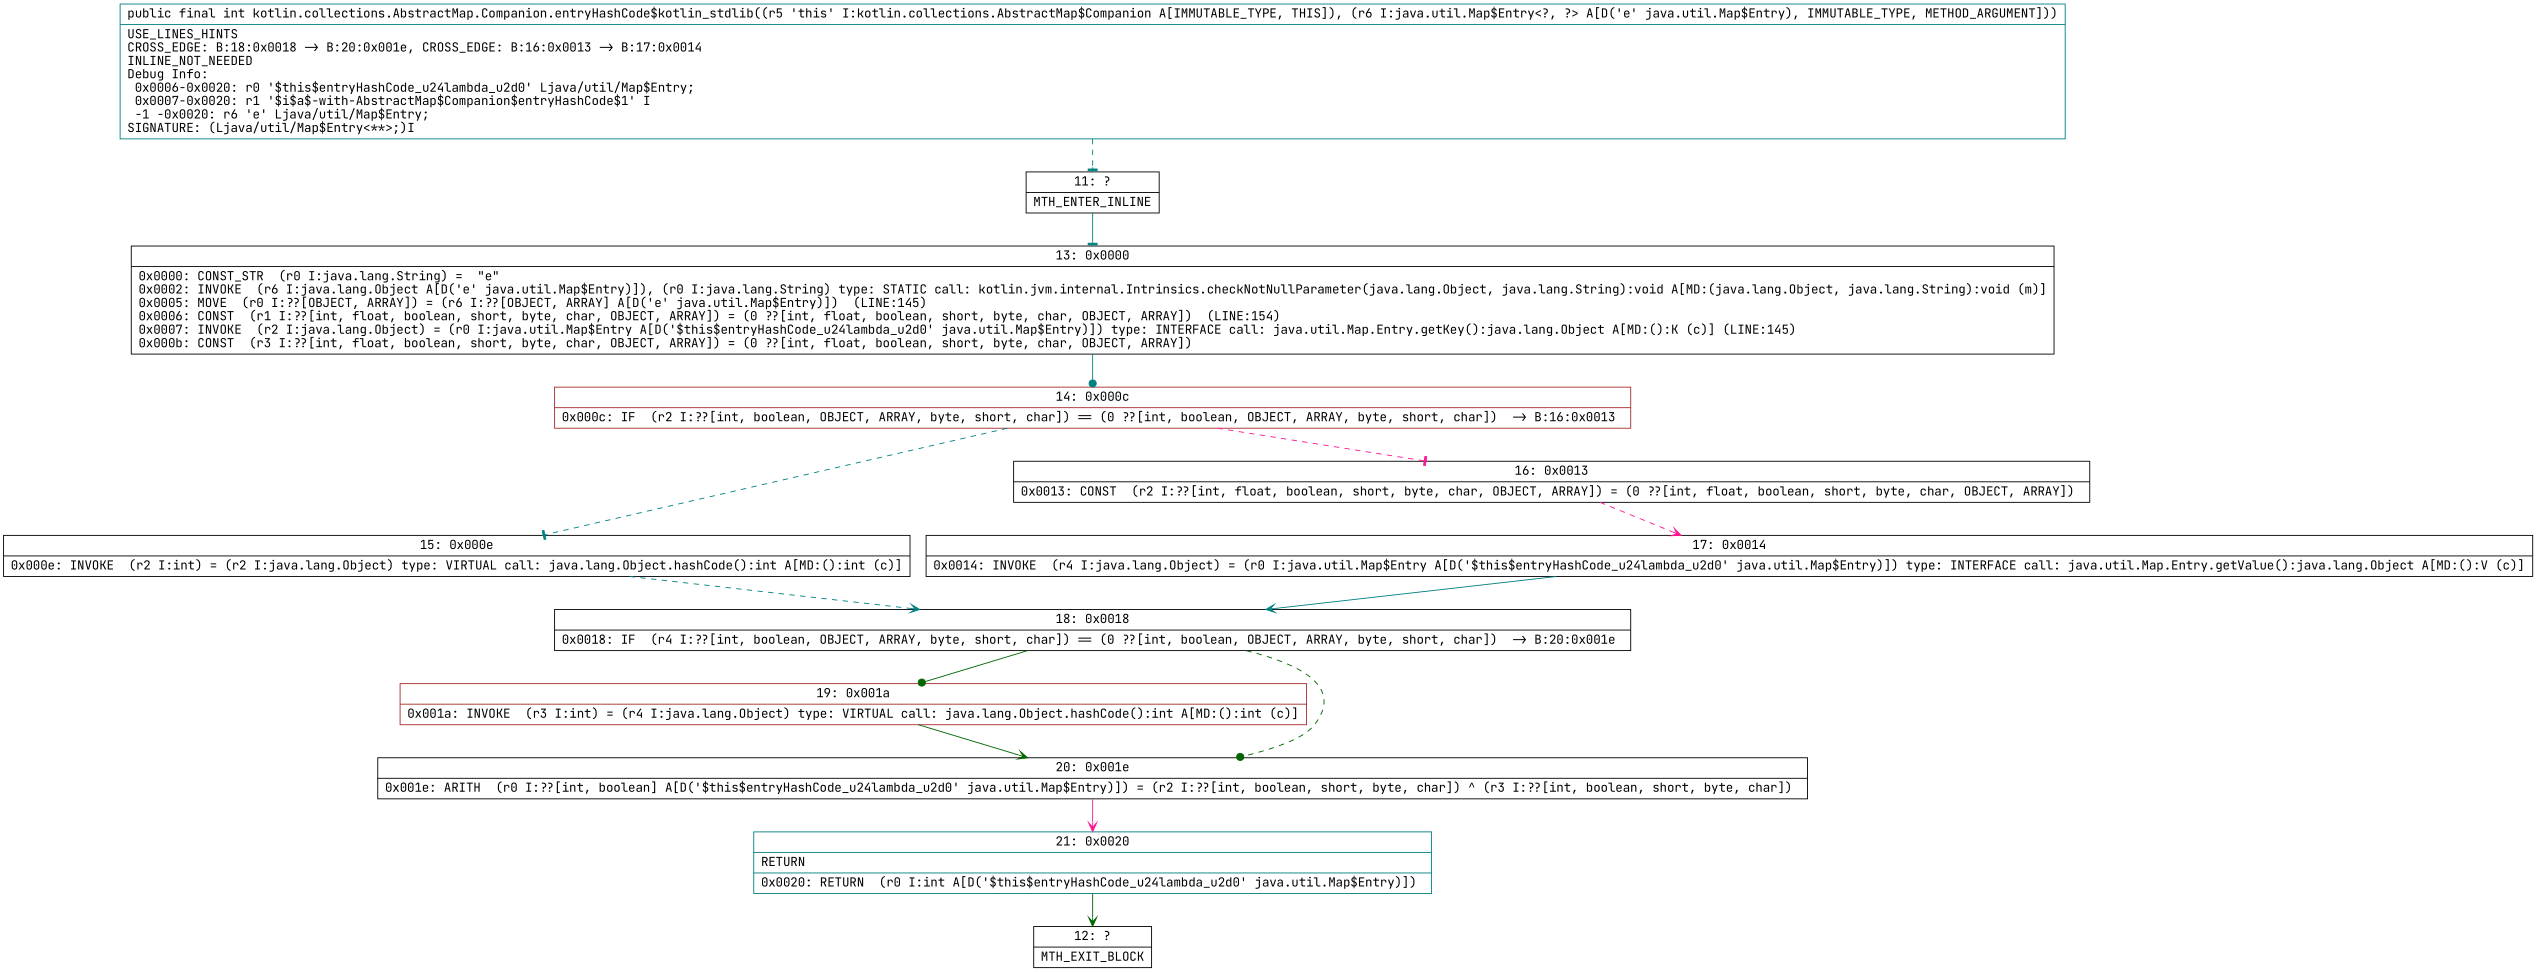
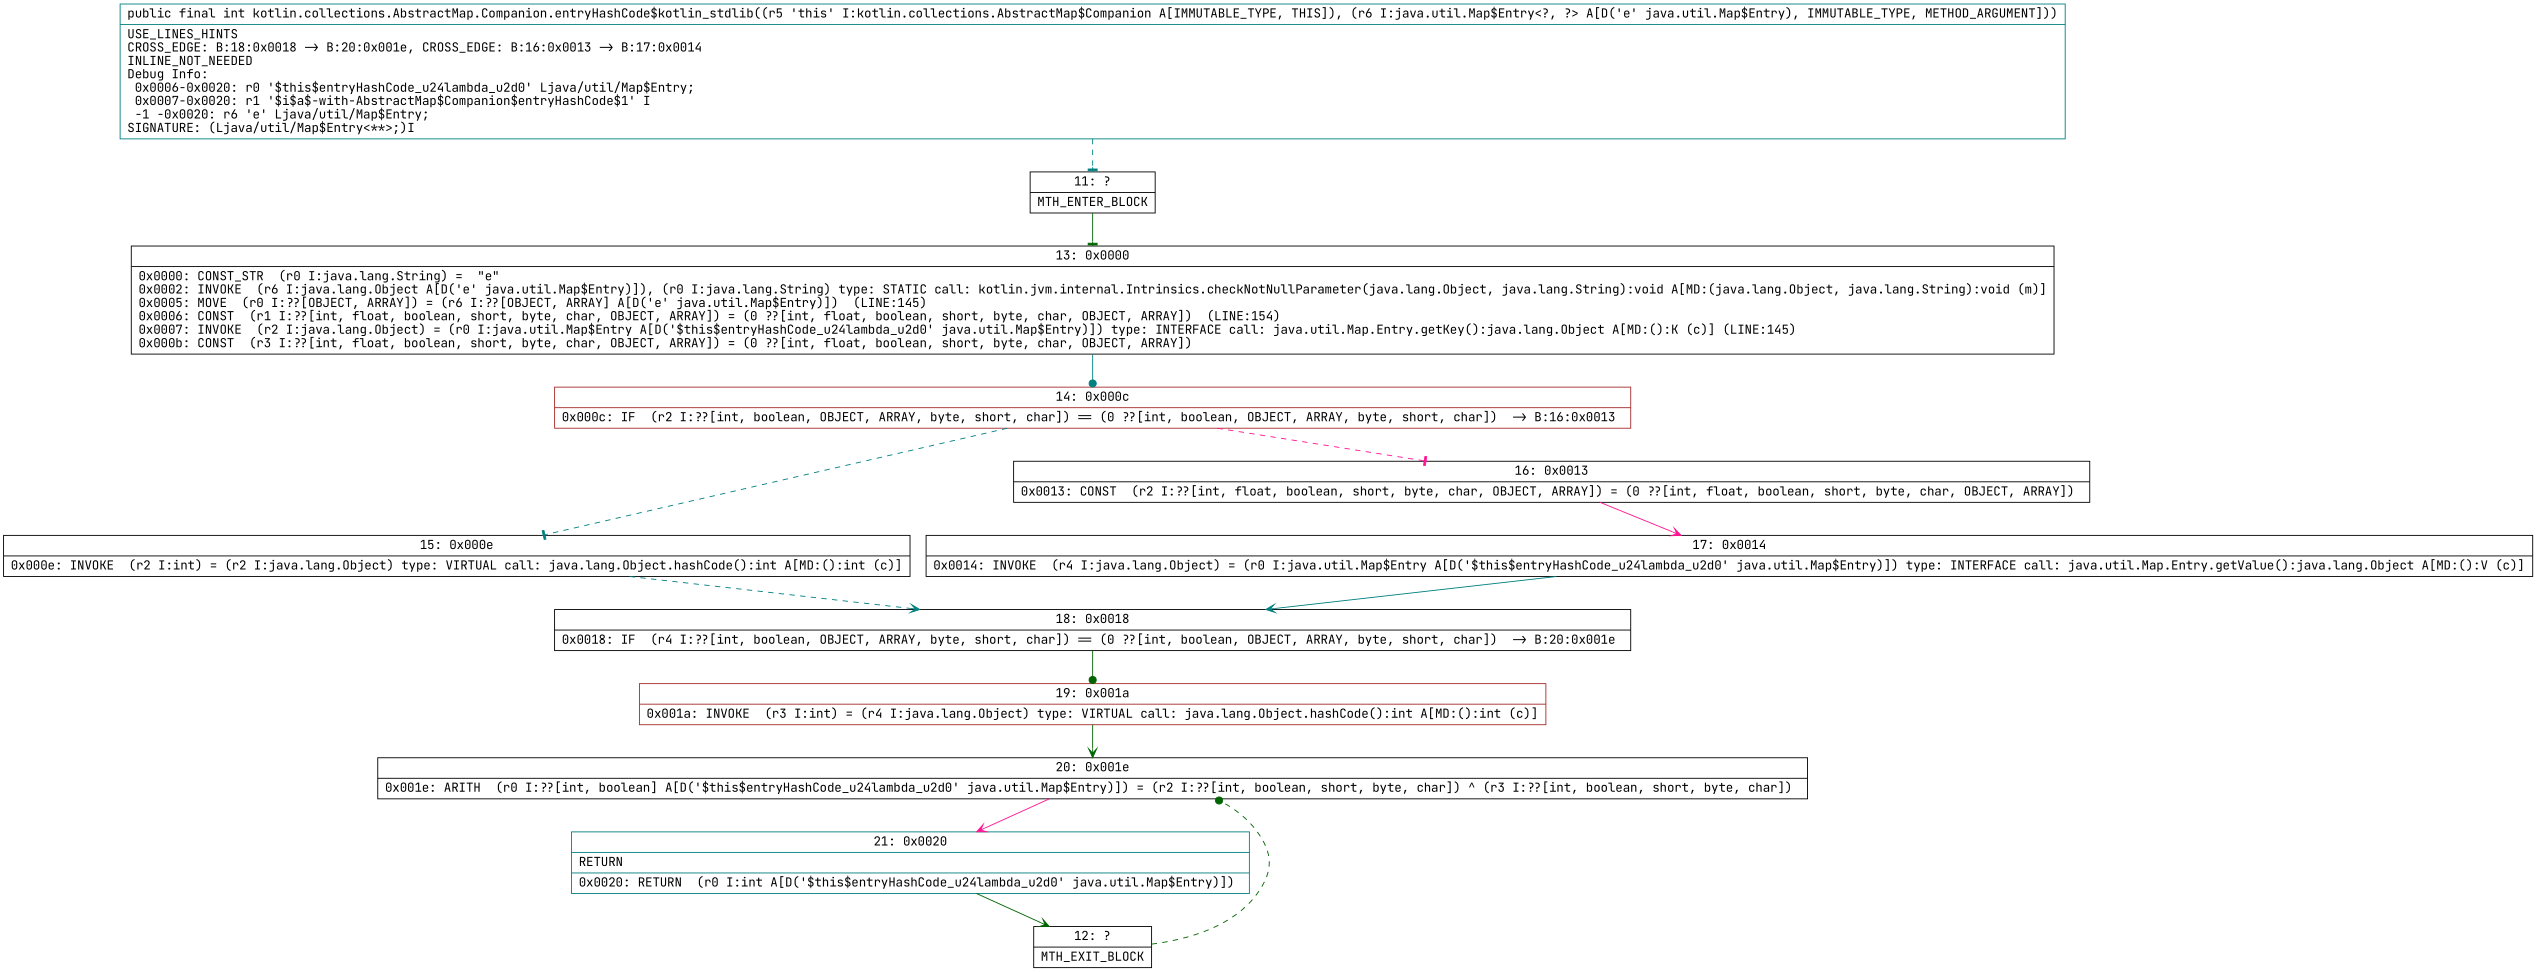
node "11: ?": text "MTH_ENTER_INLINE" -> "MTH_ENTER_BLOCK"
edge "11: ?" -> "13: 0x0000": color teal -> darkgreen
edge "16: 0x0013" -> "17: 0x0014": style dashed -> solid
edge "18: 0x0018" -> "20: 0x001e": now "12: ?" -> "20: 0x001e"
